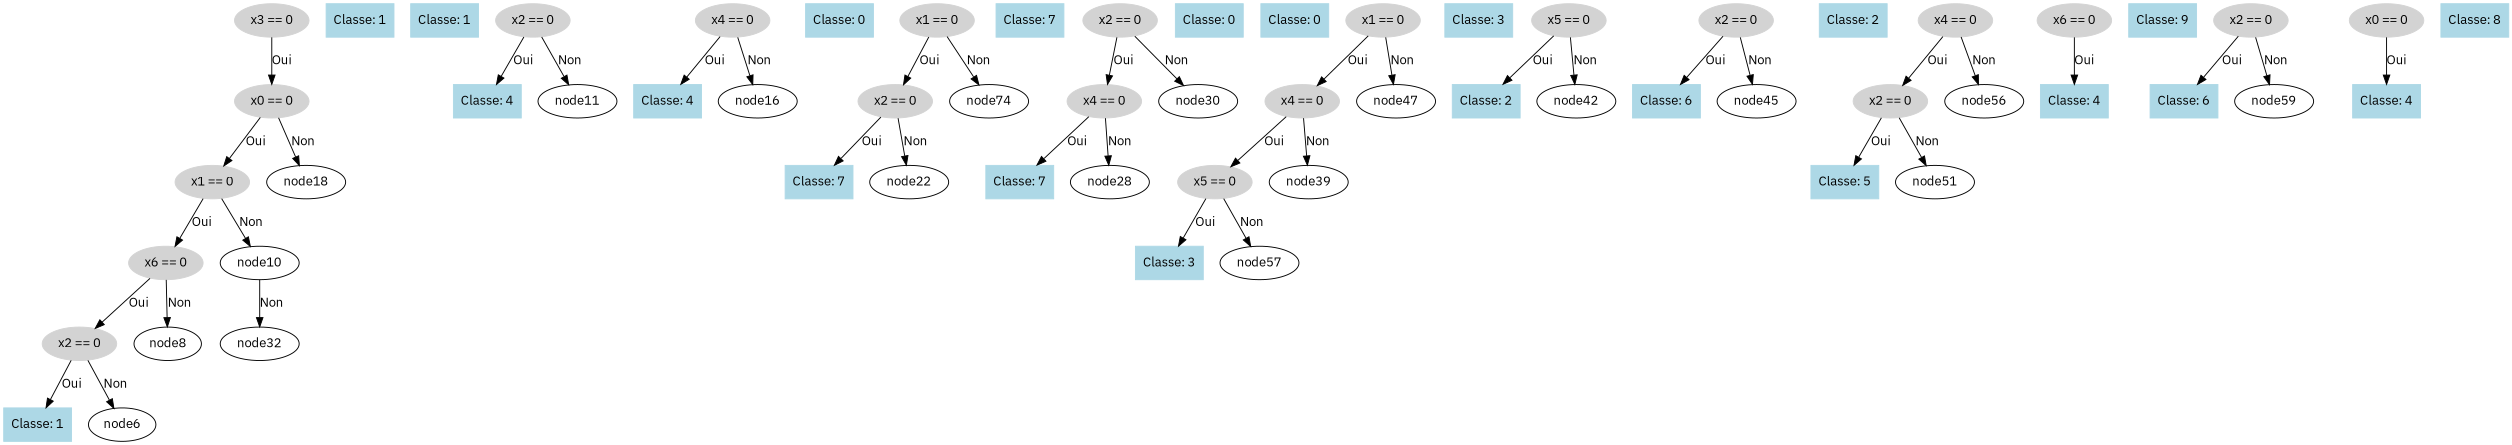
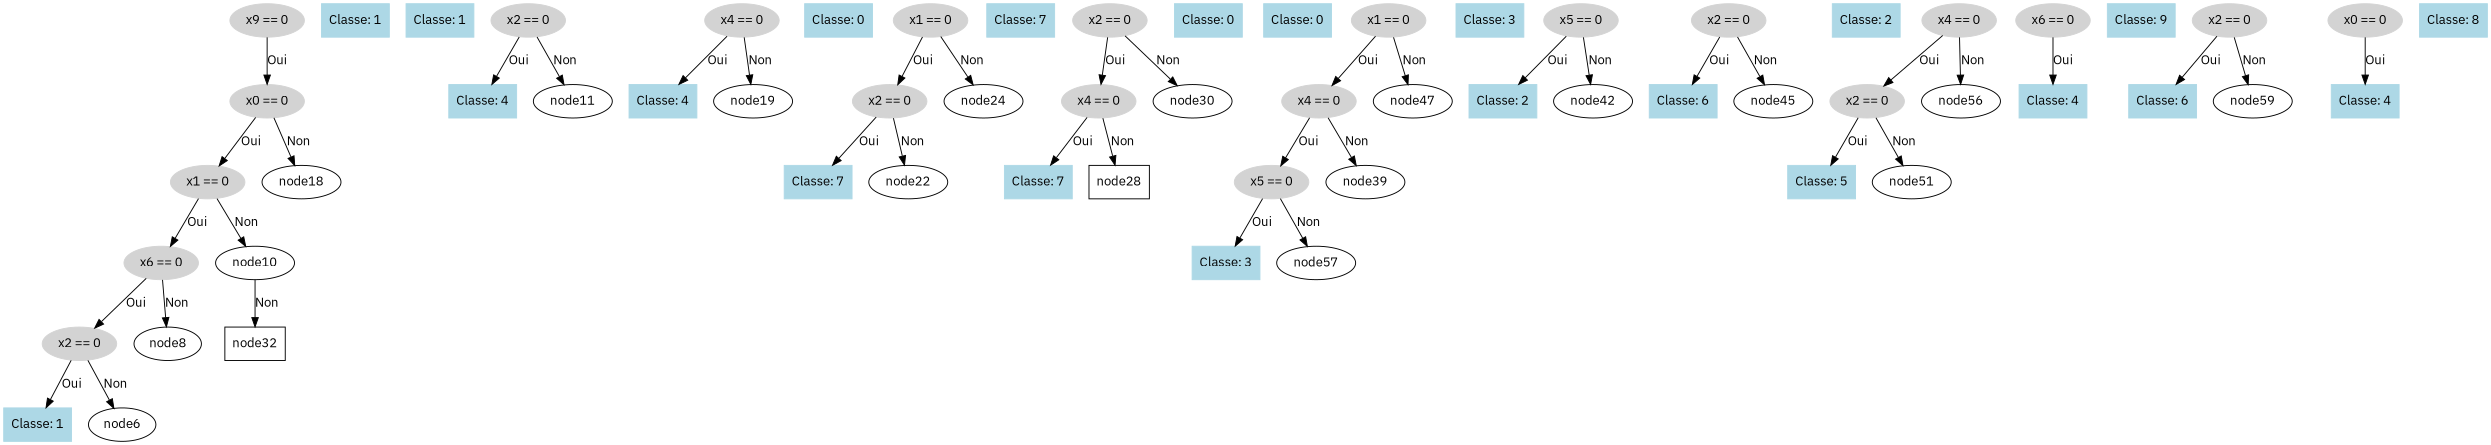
node "x3 == 0": label "x3 == 0" -> "x9 == 0"
node "node16": label "node16" -> "node19"
node "node74": label "node74" -> "node24"
node "node28": shape ellipse -> box
node "node32": shape ellipse -> box
